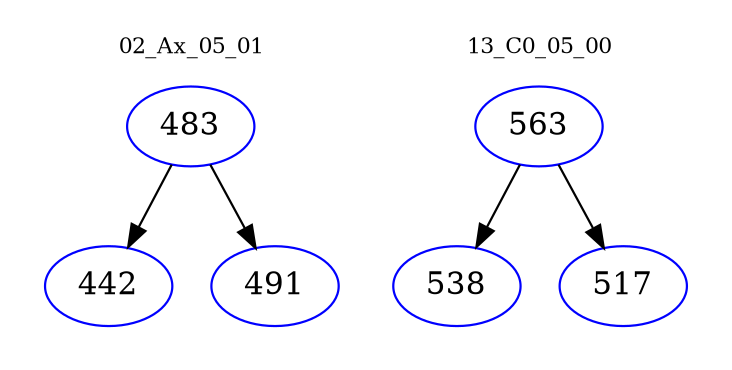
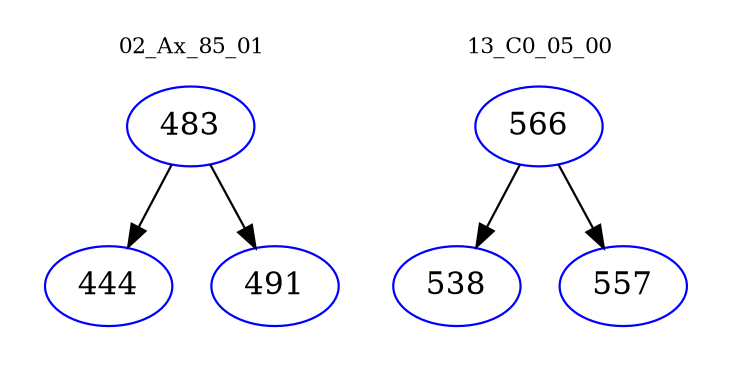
cluster "02_Ax_05_01": label "02_Ax_05_01" -> "02_Ax_85_01"
node "563": label "563" -> "566"
node "442": label "442" -> "444"
node "517": label "517" -> "557"
